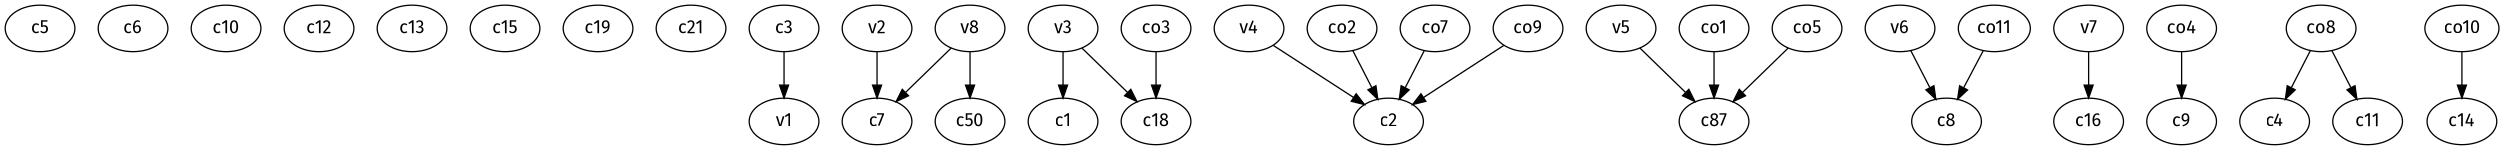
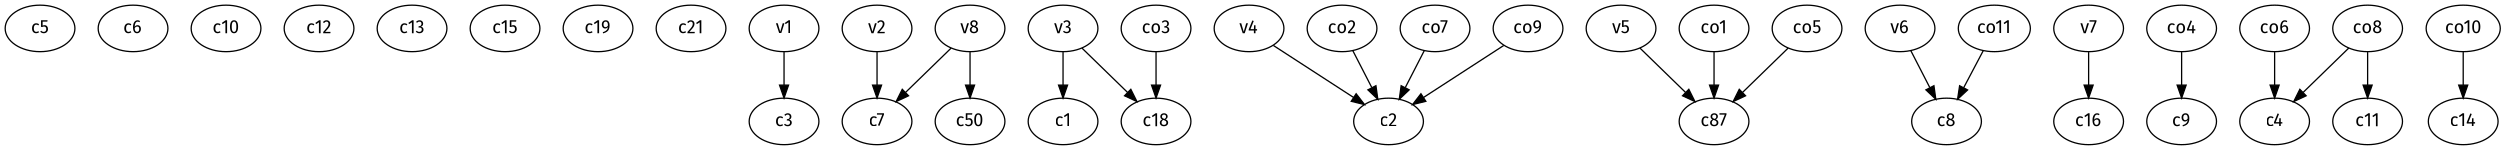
node "co6": added
edge "c3" -> "v1": reversed
